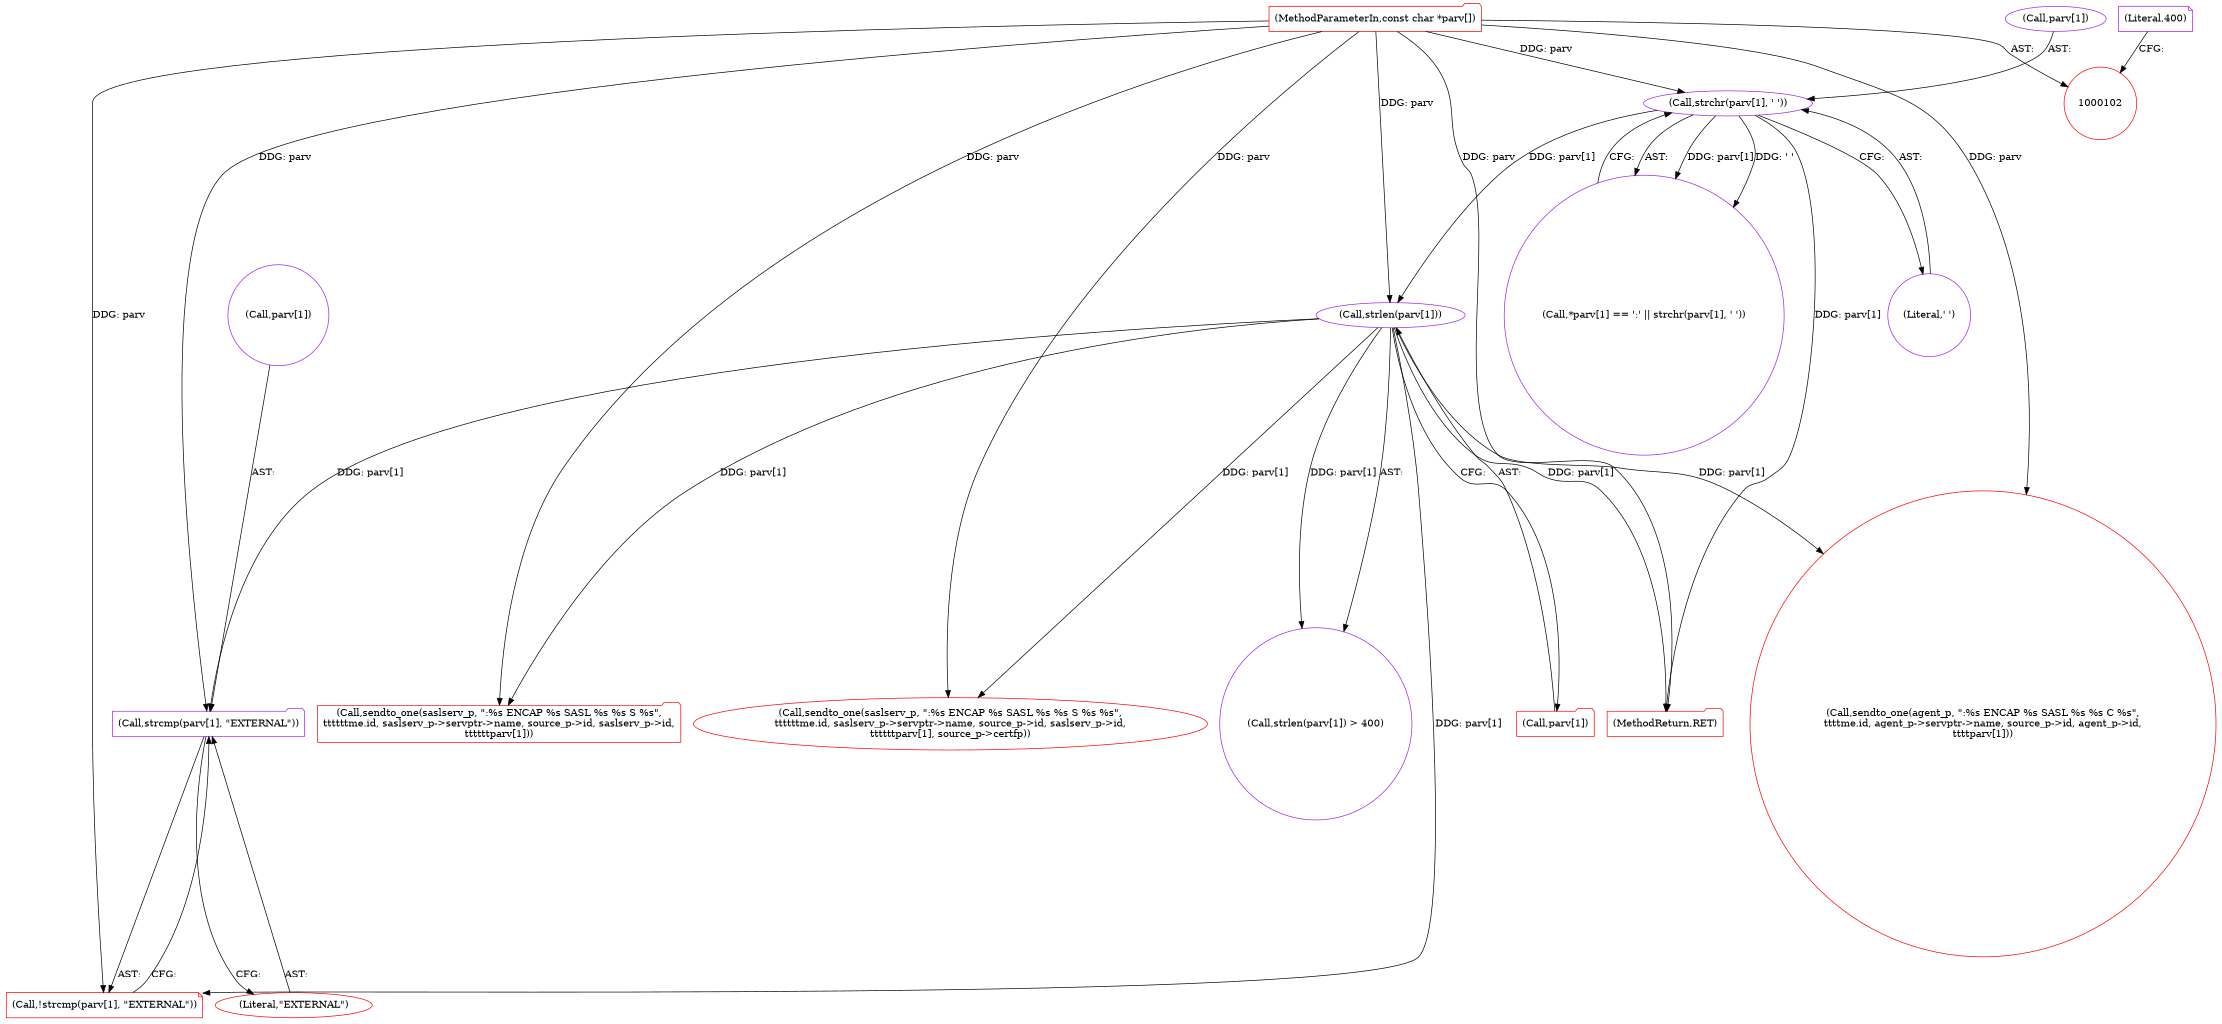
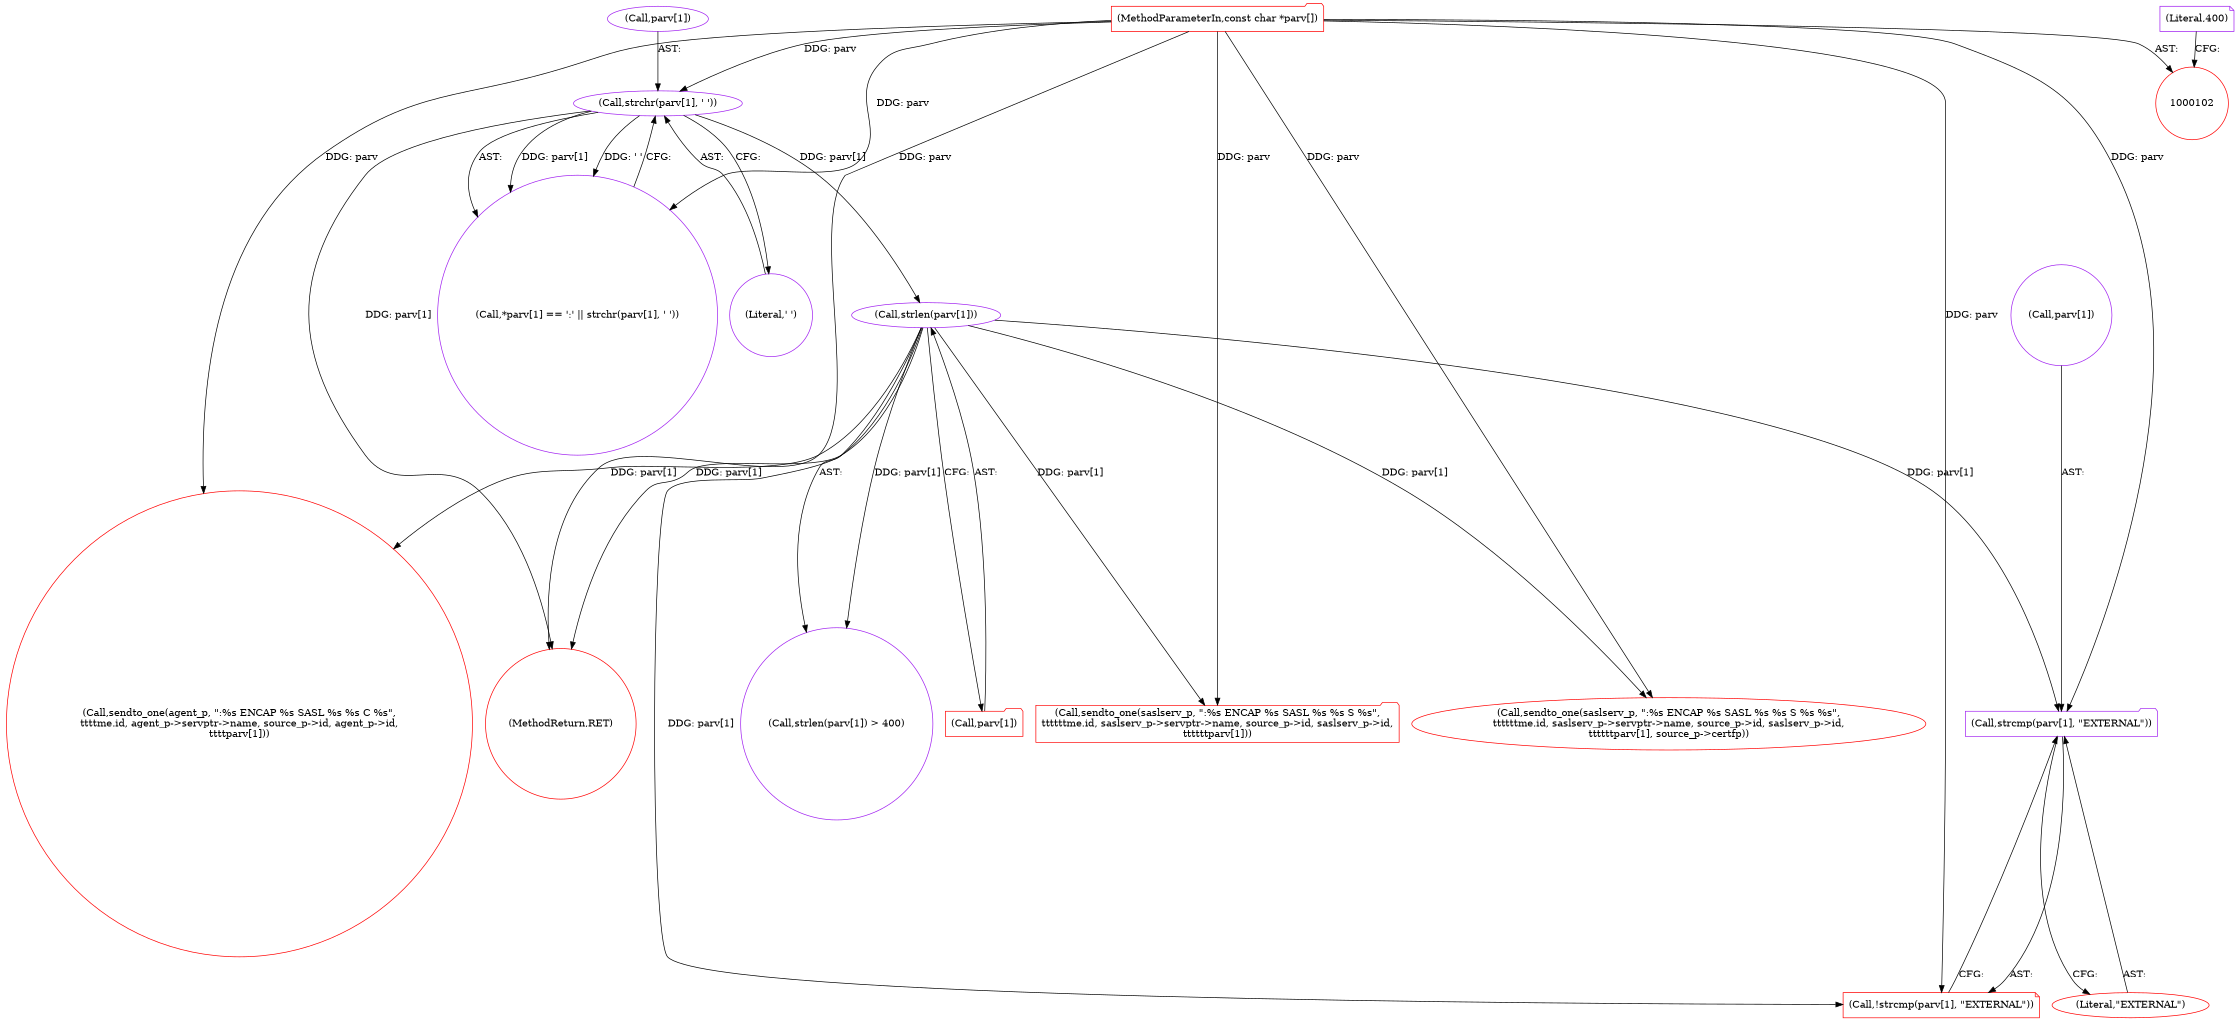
edge "(MethodParameterIn,const char *parv[])" -> "(Call,strlen(parv[1]))": now "(MethodParameterIn,const char *parv[])" -> "(Call,*parv[1] == ':' || strchr(parv[1], ' '))"
node "(MethodReturn,RET)": shape folder -> circle
